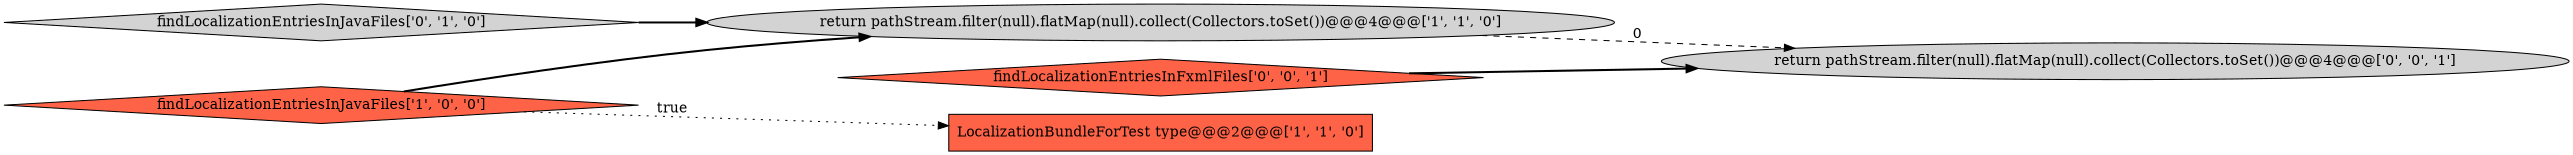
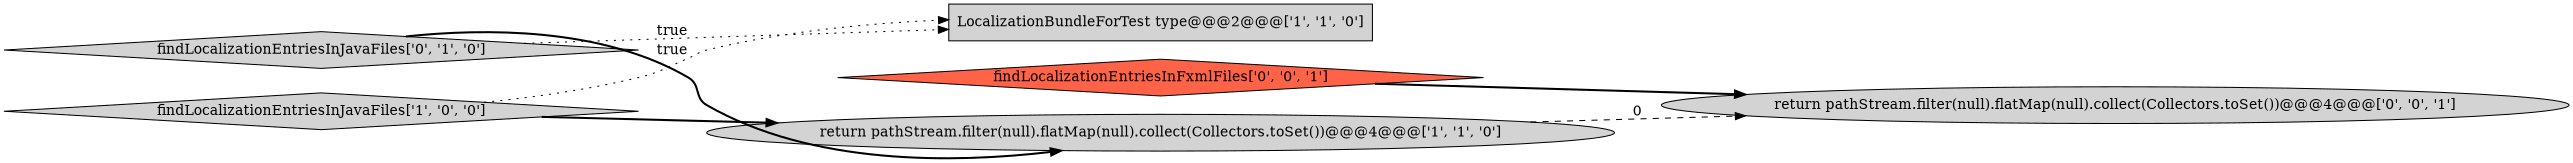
edge "findLocalizationEntriesInJavaFiles['0', '1', '0']" -> "LocalizationBundleForTest type@@@2@@@['1', '1', '0']": added, label "true"
node "findLocalizationEntriesInJavaFiles['1', '0', '0']": fillcolor tomato -> lightgray
node "LocalizationBundleForTest type@@@2@@@['1', '1', '0']": fillcolor tomato -> lightgray
